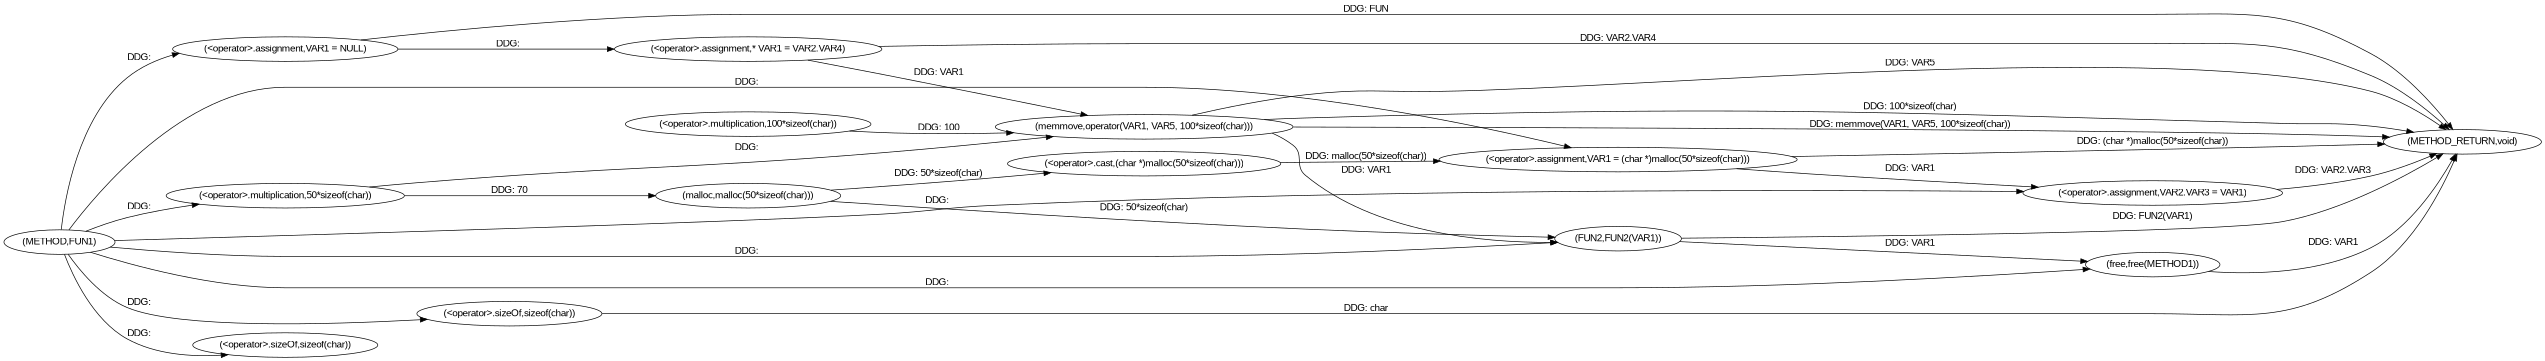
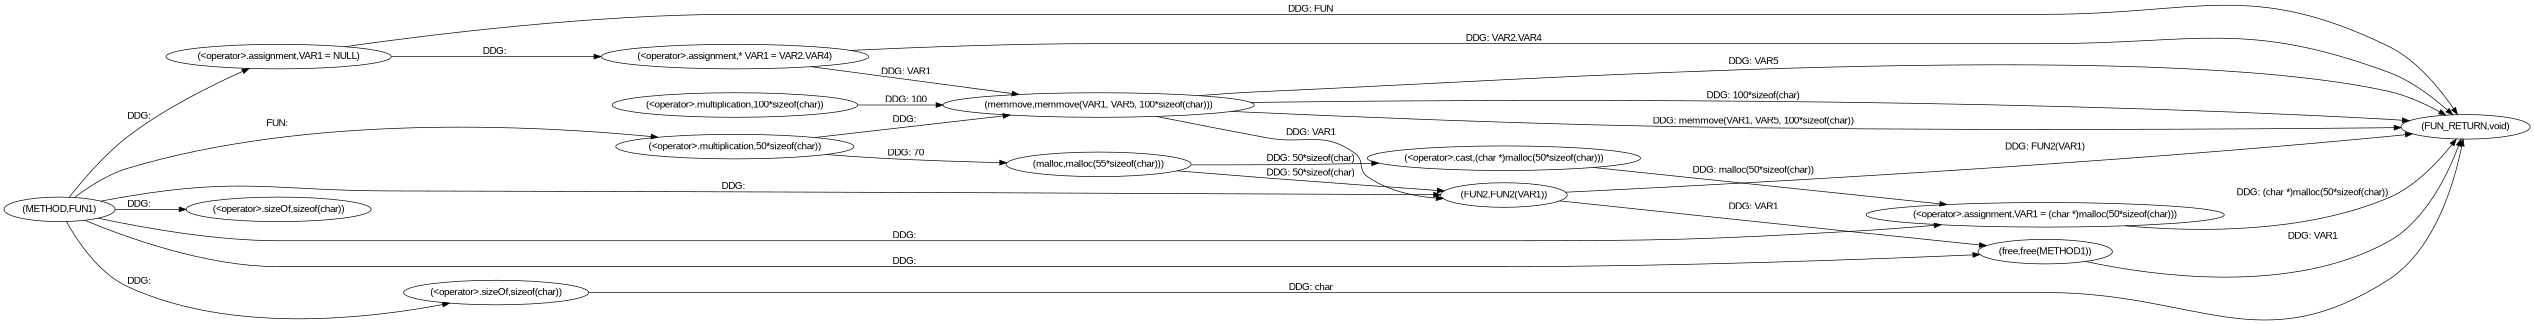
node "(memmove,operator(VAR1, VAR5, 100*sizeof(char)))": label "(memmove,operator(VAR1, VAR5, 100*sizeof(char)))" -> "(memmove,memmove(VAR1, VAR5, 100*sizeof(char)))"
node "(METHOD_RETURN,void)": label "(METHOD_RETURN,void)" -> "(FUN_RETURN,void)"
node "(<operator>.assignment,VAR2.VAR3 = VAR1)": removed
node "(malloc,malloc(50*sizeof(char)))": label "(malloc,malloc(50*sizeof(char)))" -> "(malloc,malloc(55*sizeof(char)))"
edge "(METHOD,FUN1)" -> "(<operator>.multiplication,50*sizeof(char))": label "DDG: " -> "FUN: "
